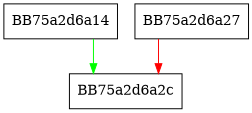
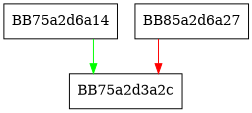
node "BB75a2d6a27": label "BB75a2d6a27" -> "BB85a2d6a27"
node "BB75a2d6a2c": label "BB75a2d6a2c" -> "BB75a2d3a2c"
